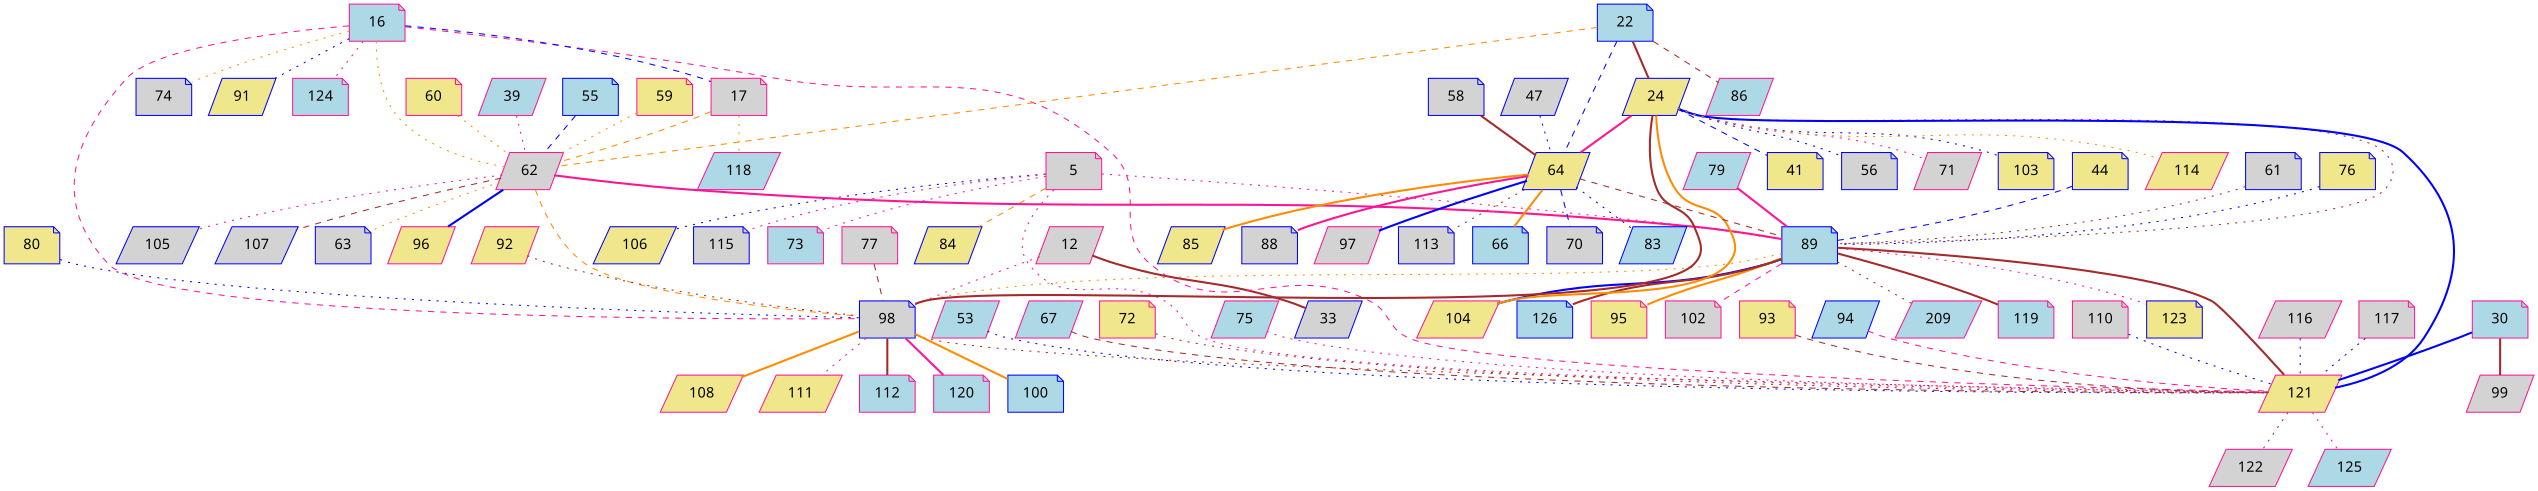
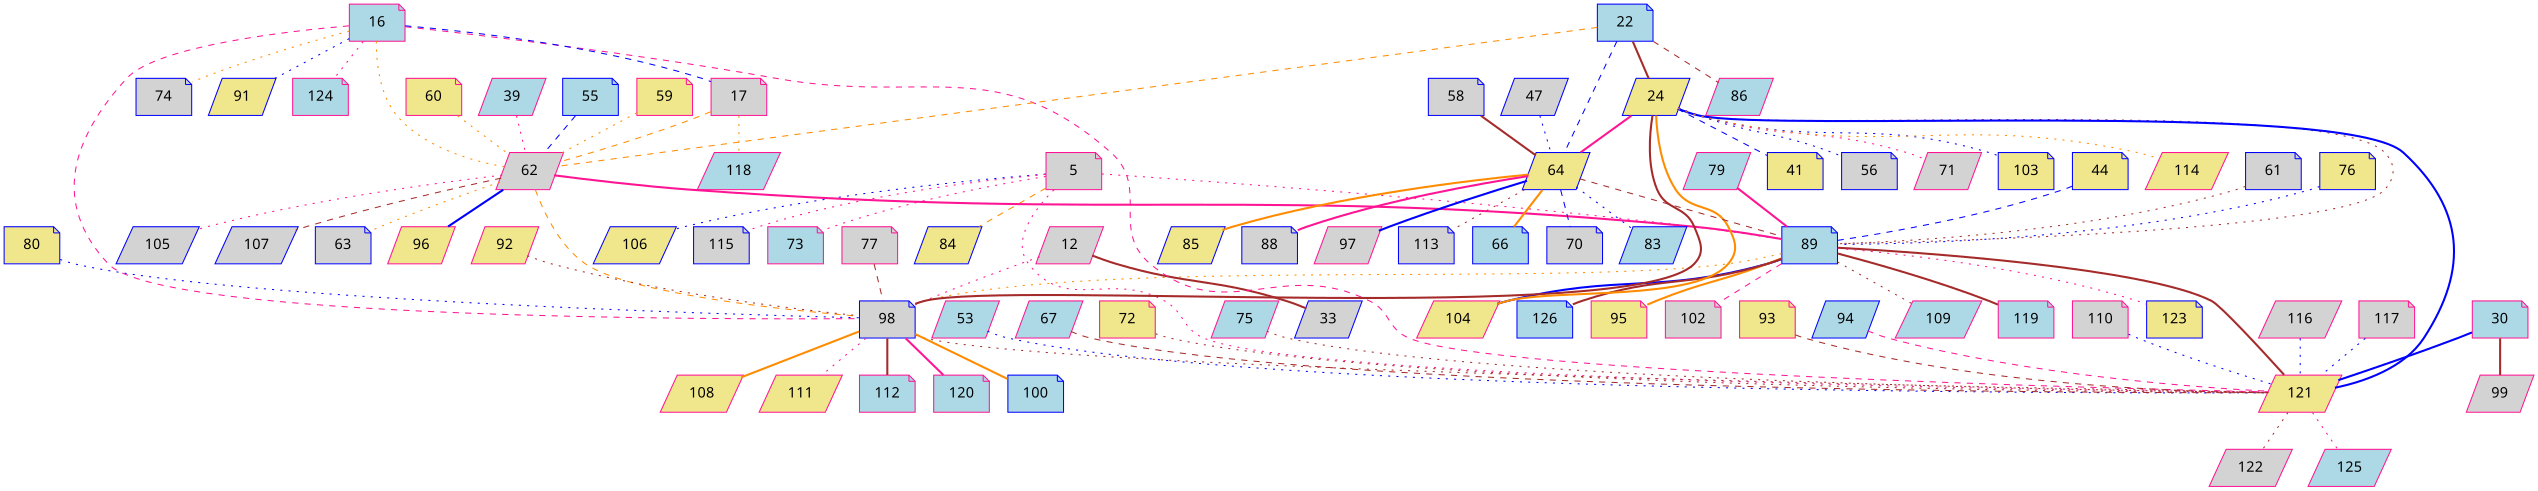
node "209": label "209" -> "109"
edge "75" -- "121": color deeppink -> brown
